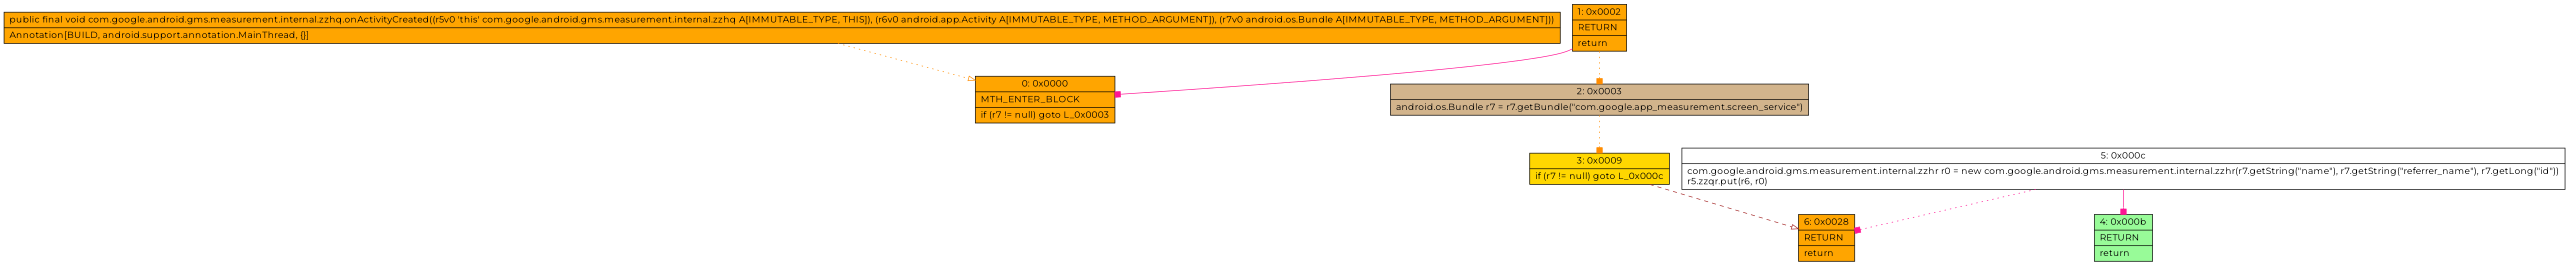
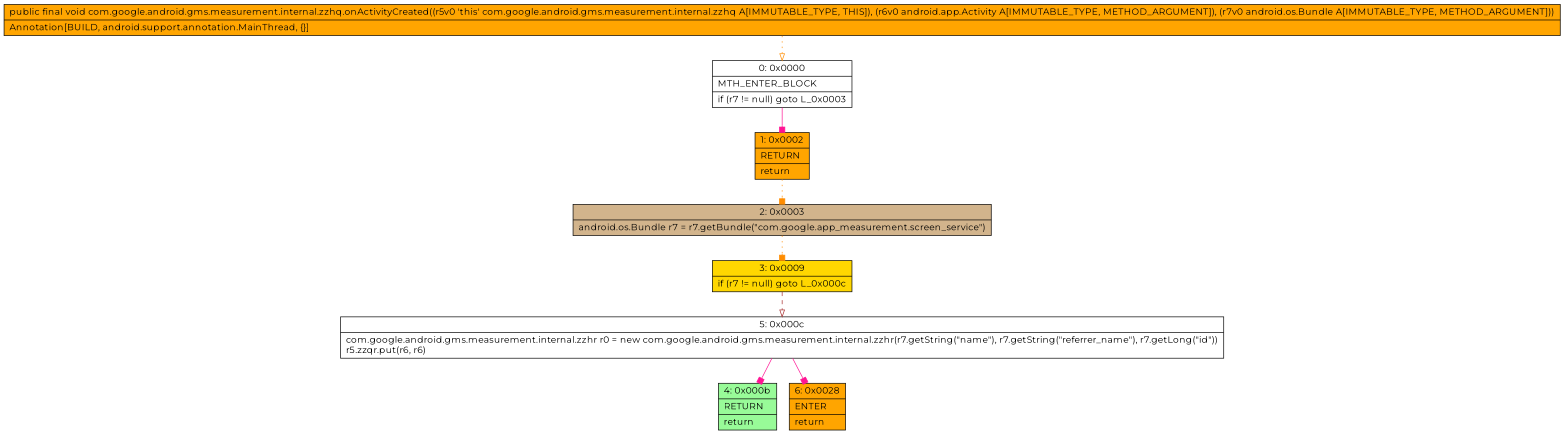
edge "1: 0x0002" -> "0: 0x0000": reversed
node "0: 0x0000": fillcolor orange -> white
node "5: 0x000c": text "r5.zzqr.put(r6, r0)" -> "r5.zzqr.put(r6, r6)"
edge "3: 0x0009" -> "6: 0x0028": now "3: 0x0009" -> "5: 0x000c"
edge "5: 0x000c" -> "6: 0x0028": style dotted -> solid
node "6: 0x0028": text "RETURN" -> "ENTER"
